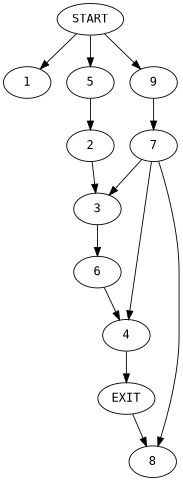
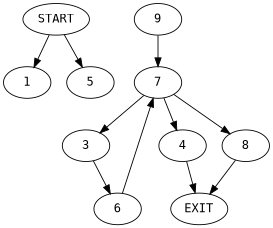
edge "START" -> "9": removed
node "2": removed
edge "6" -> "4": now "6" -> "7"
edge "EXIT" -> "8": reversed
